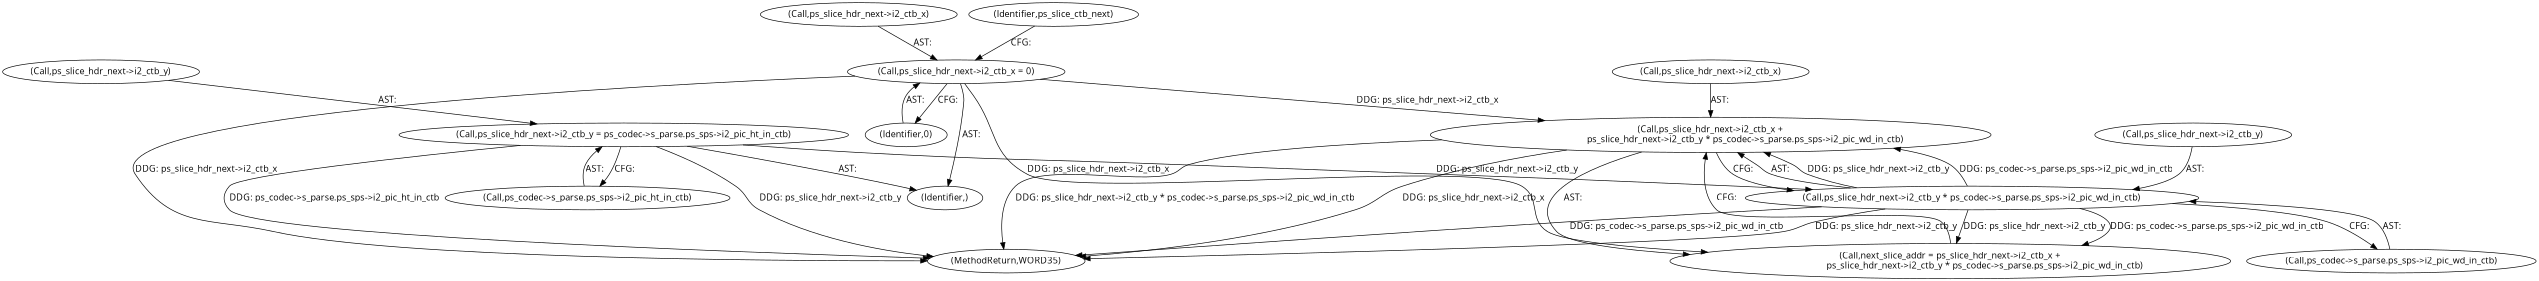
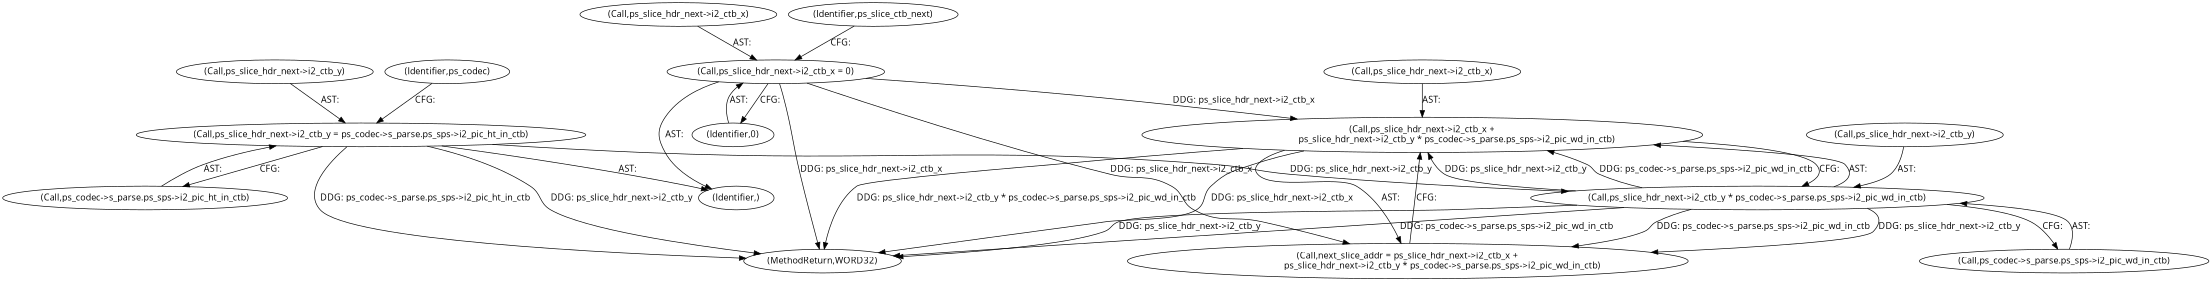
node "(Identifier,ps_codec)": added
node "(MethodReturn,WORD35)": label "(MethodReturn,WORD35)" -> "(MethodReturn,WORD32)"
